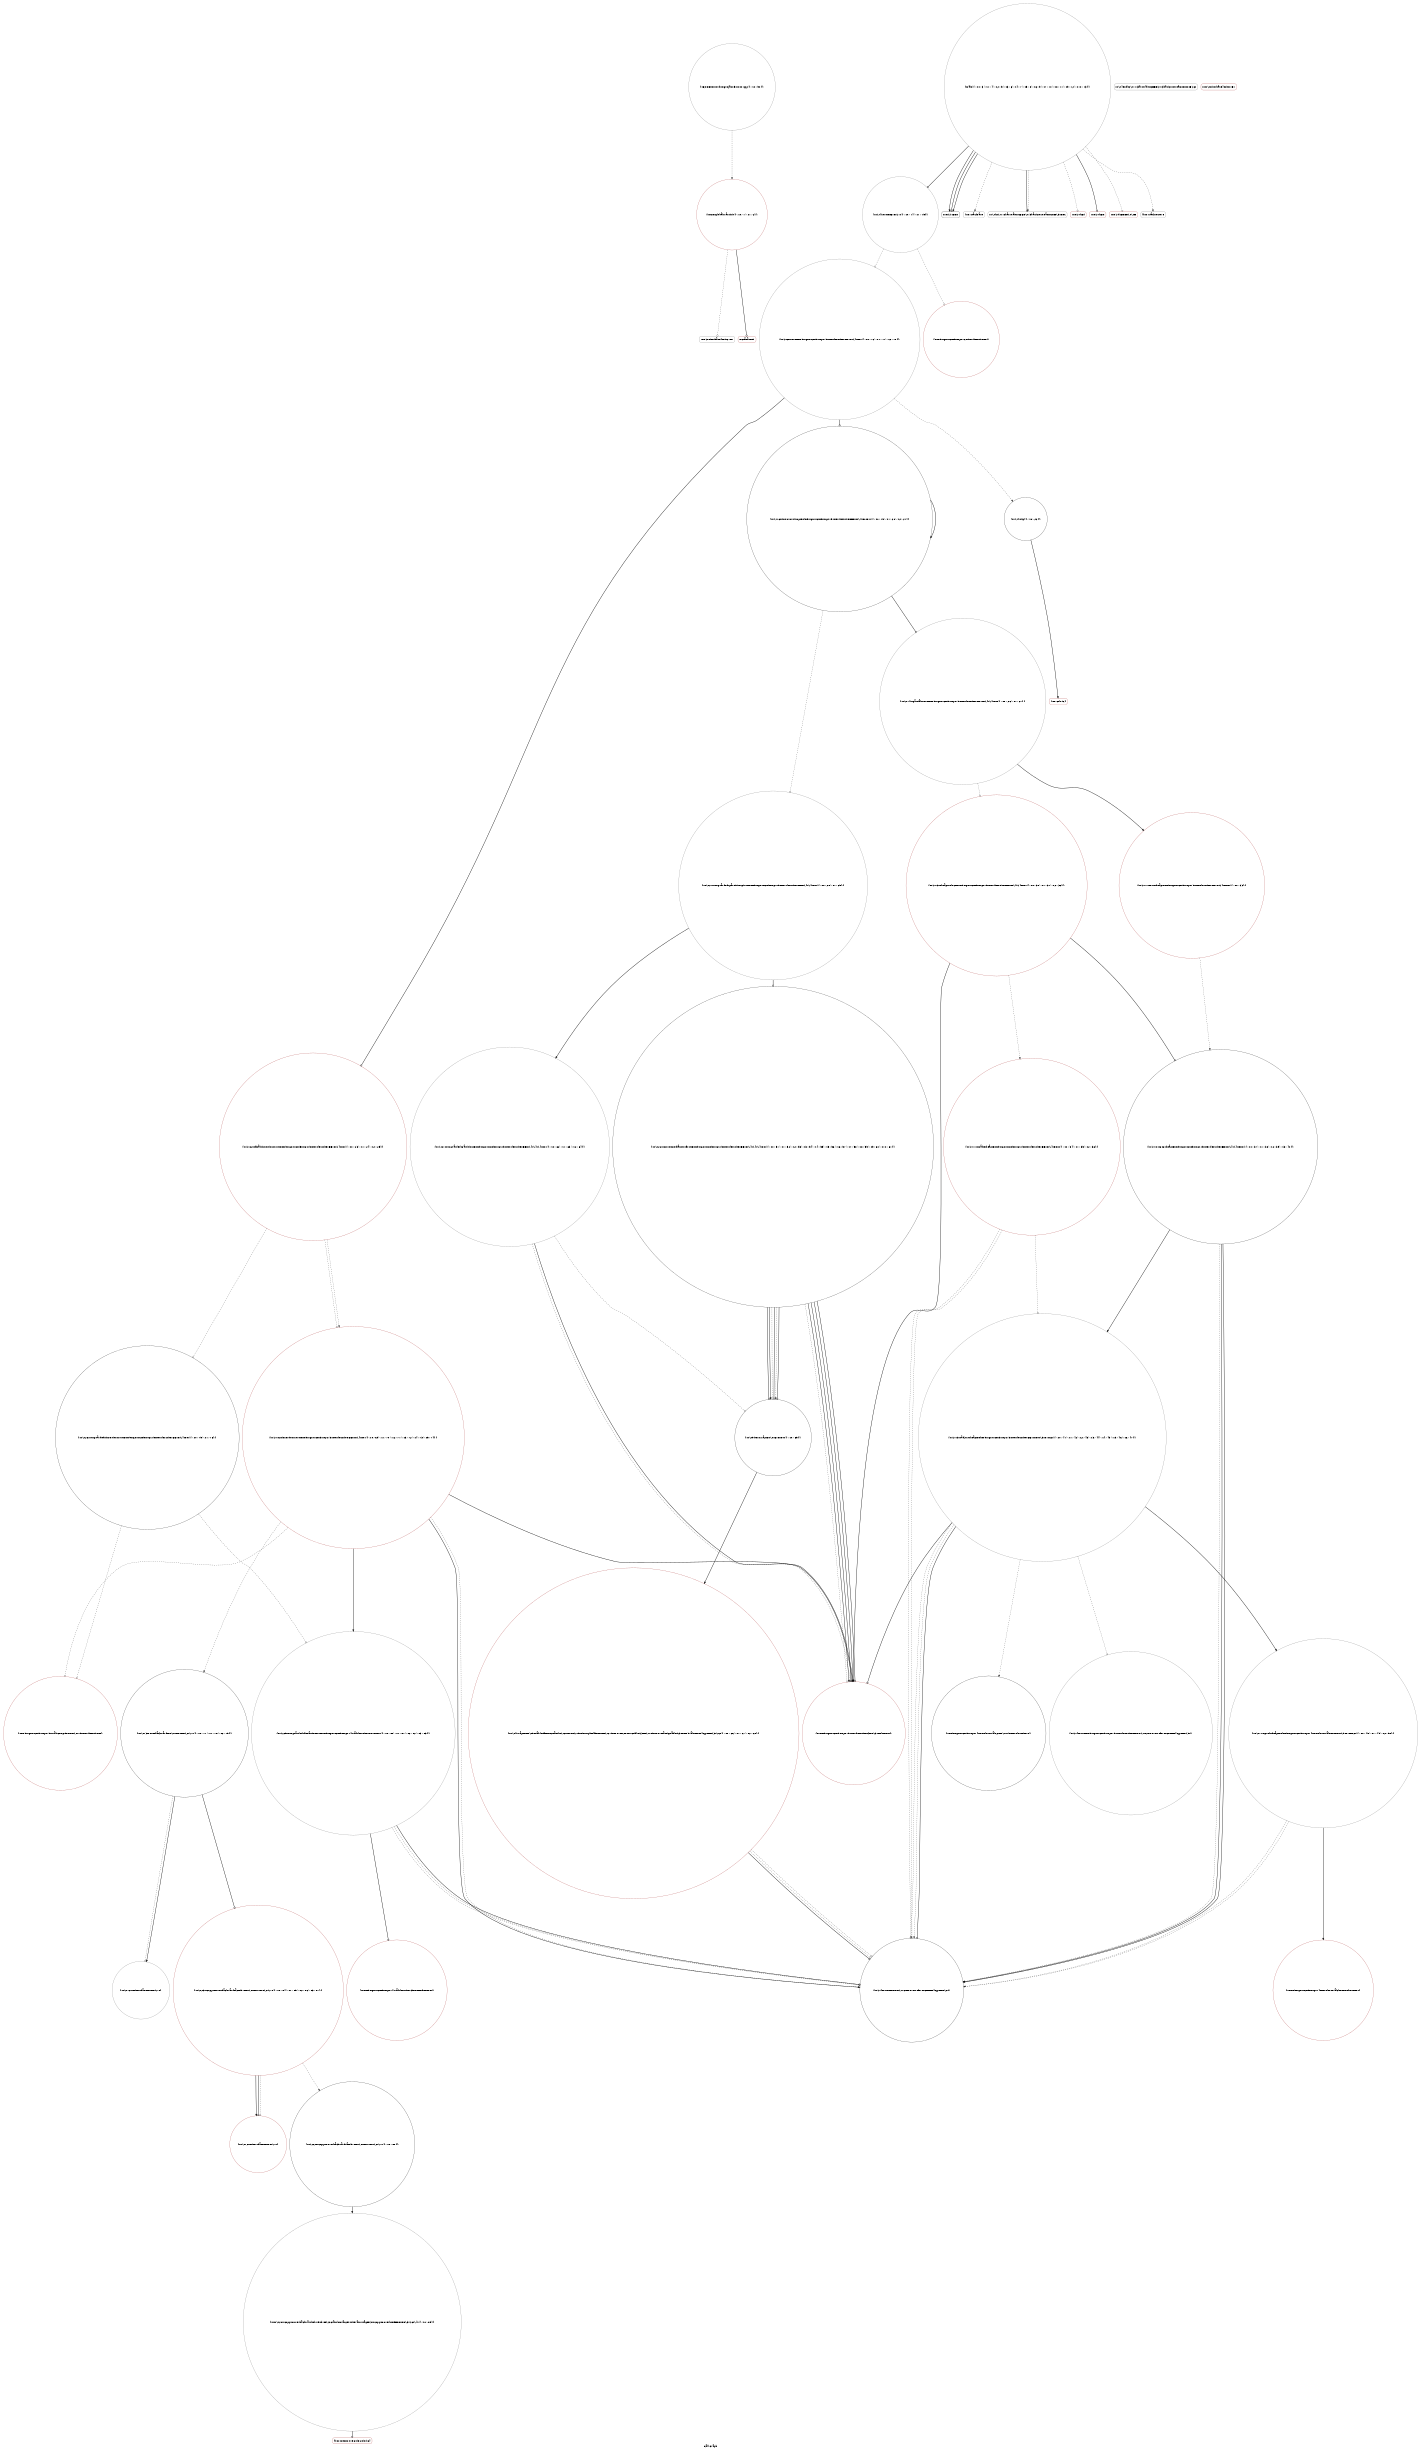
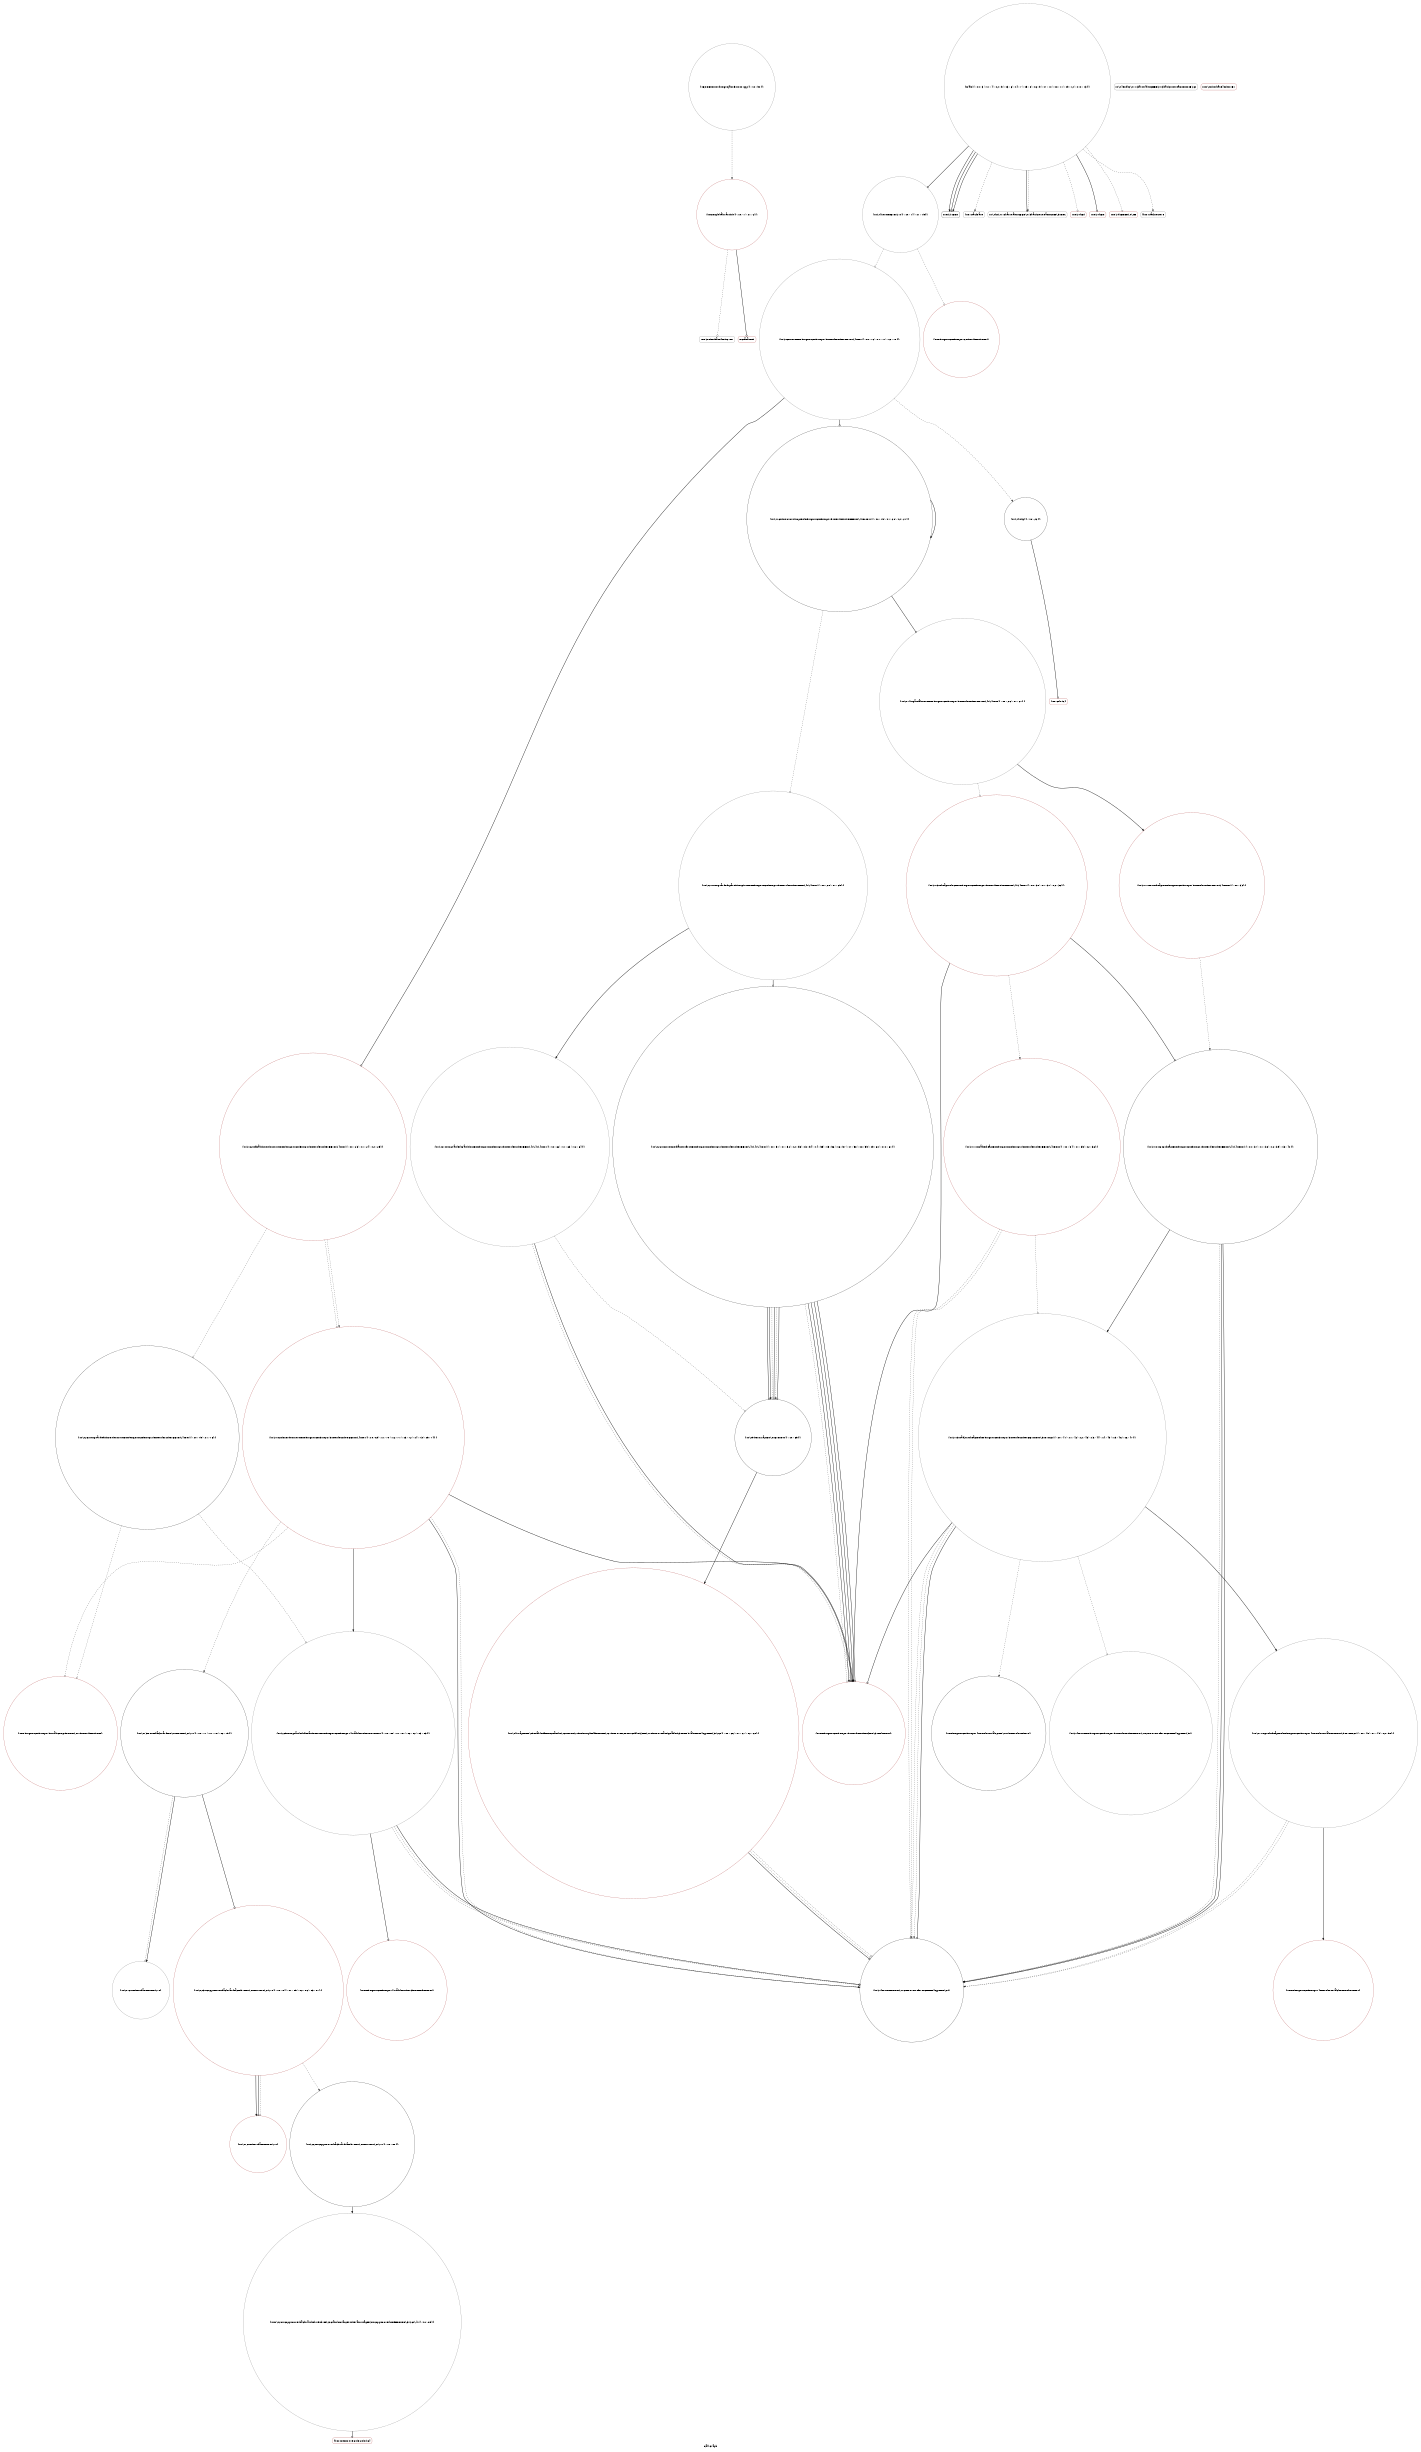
edge "{_ZSt4__lgl|{<s0>22}}" -> "llvm.ctlz.i64": arrowhead normal -> odot
